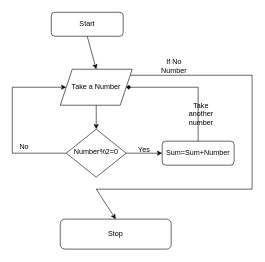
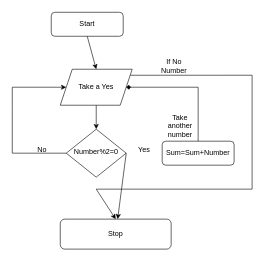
node "Take a Number": label "Take a Number" -> "Take a Yes"
node "Take another number": moved (201, 114) -> (180, 126)
node "No": moved (24, 147) -> (42, 150)
edge "Number%2=0" -> "Sum=Sum+Number": now "Number%2=0" -> "Stop"
